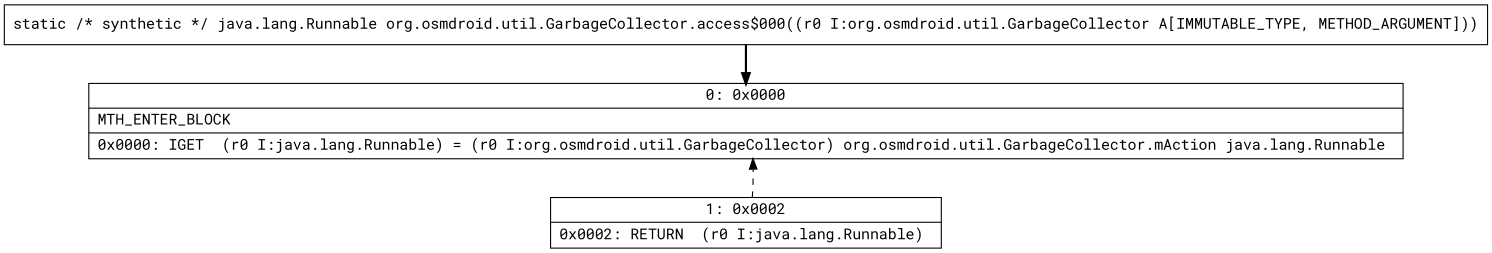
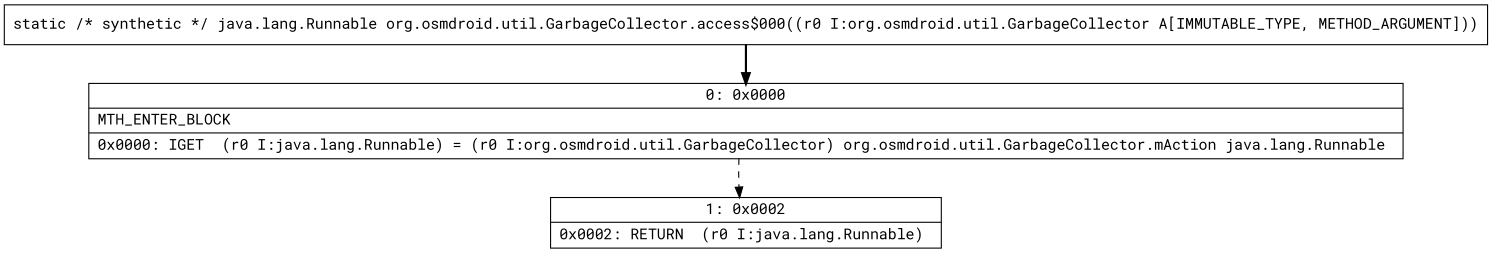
edge "1: 0x0002" -> "0: 0x0000": reversed
